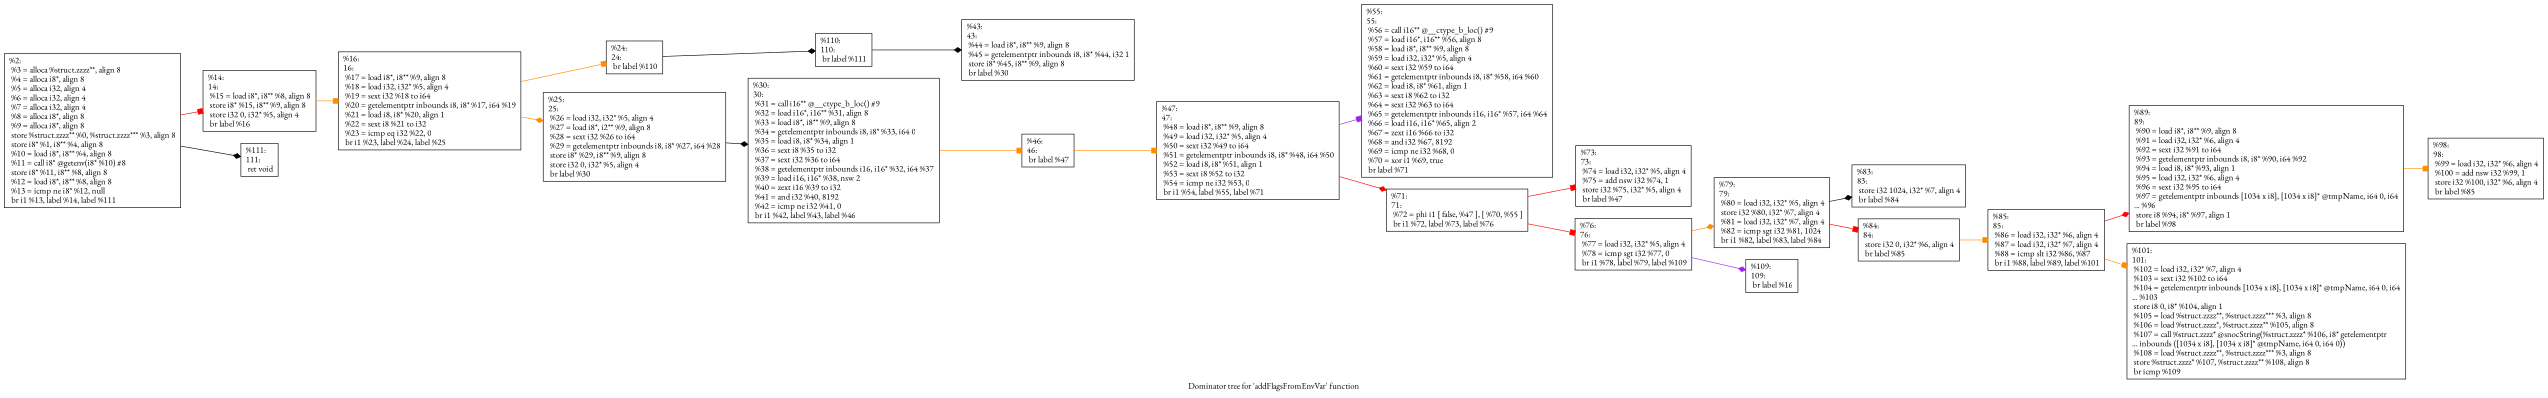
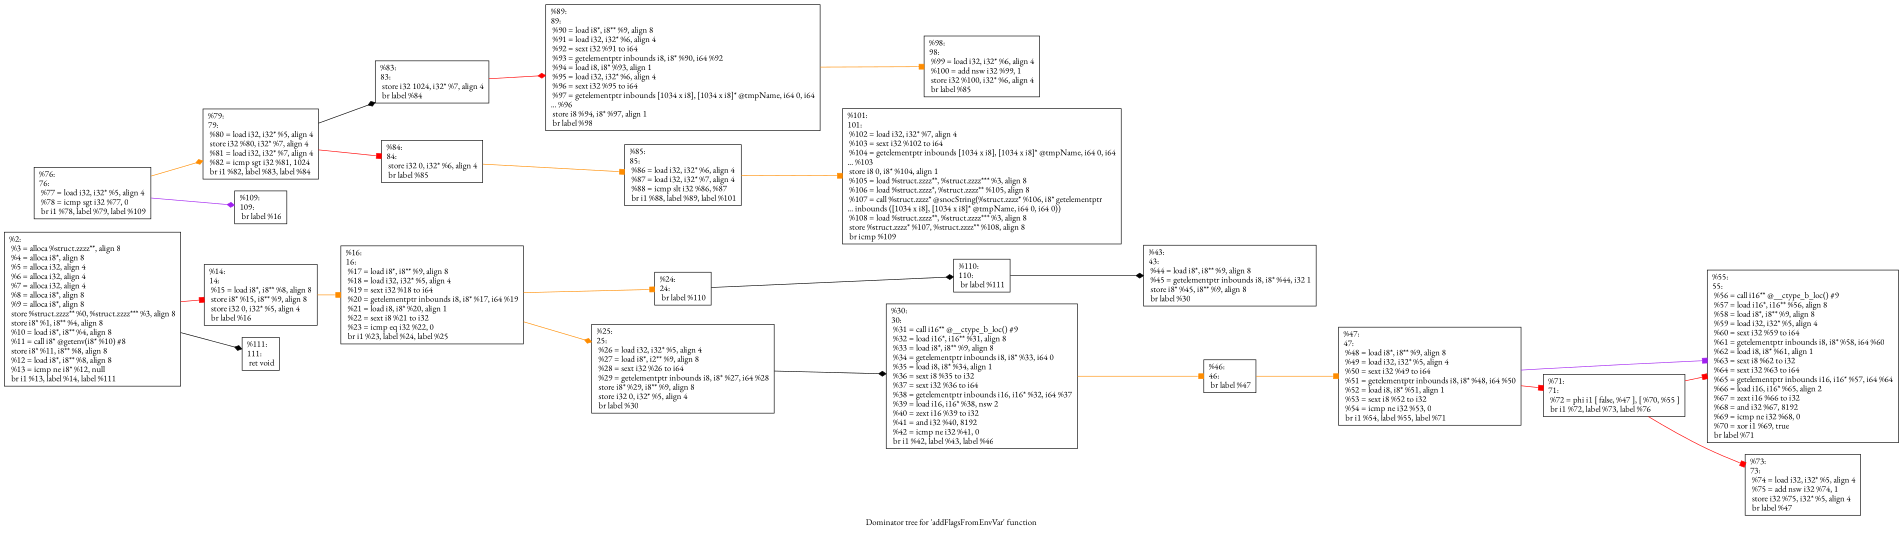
edge "%47:" -> "%71:": arrowhead diamond -> box
edge "%85:" -> "%89:": now "%83:" -> "%89:"
edge "%71:" -> "%76:": now "%71:" -> "%55:"
